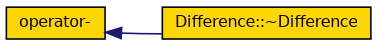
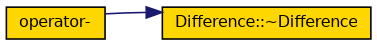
edge "Difference::~Difference" -> "operator-": reversed
